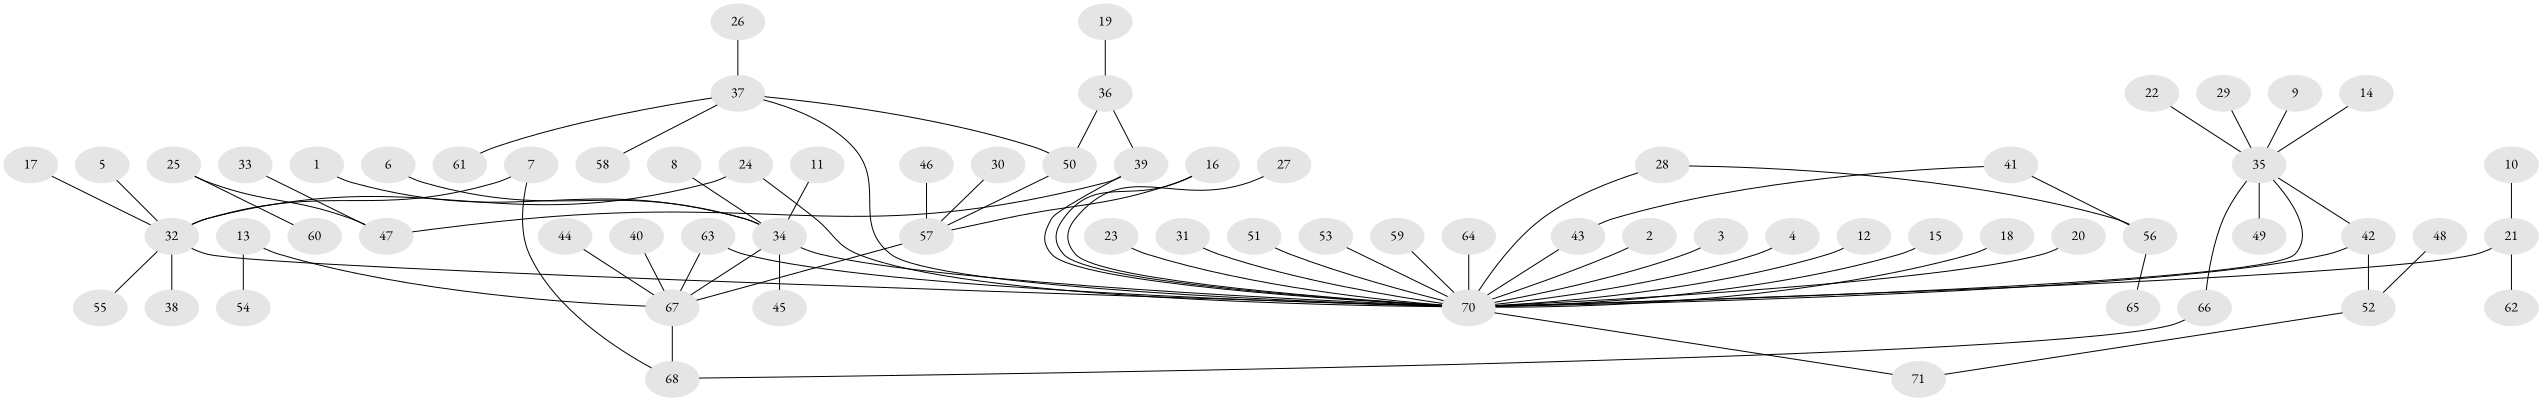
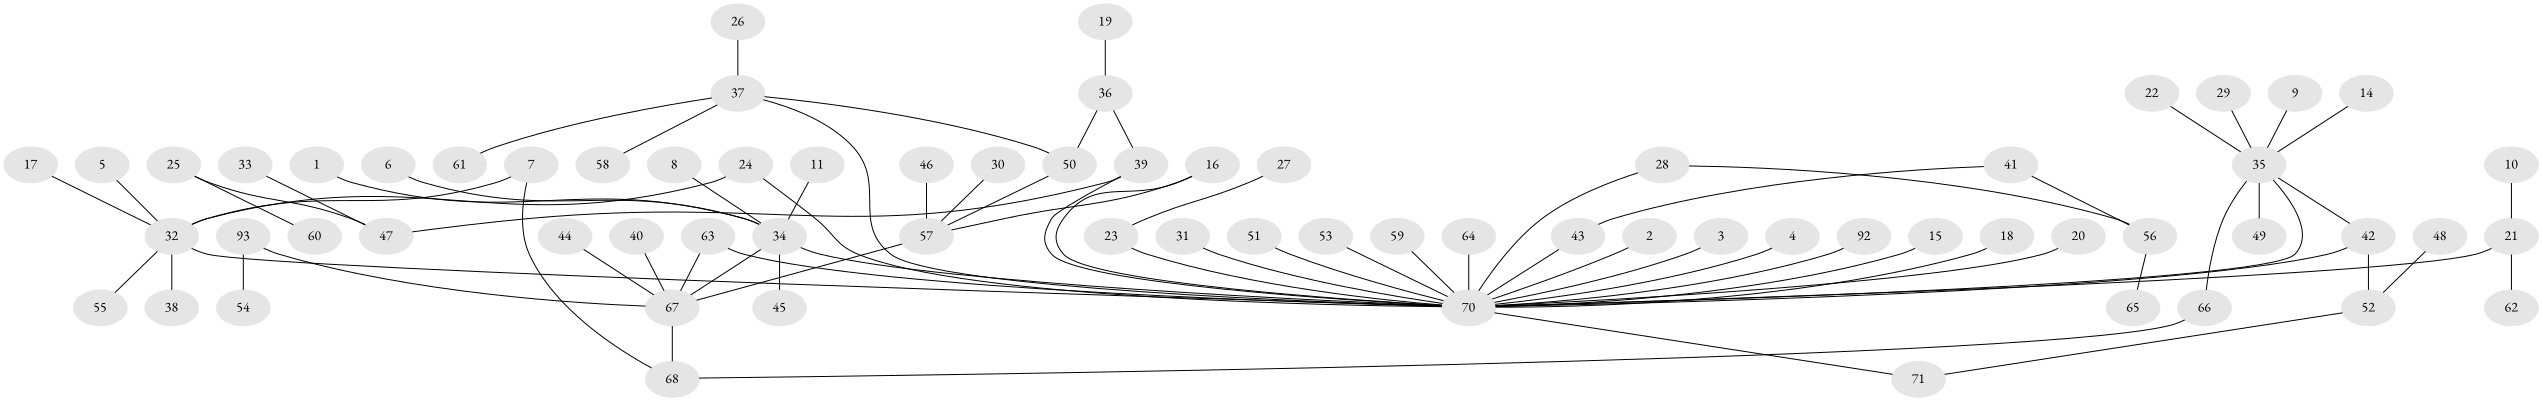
node "13": label "13" -> "93"
node "12": label "12" -> "92"
edge "27" -- "70": now "27" -- "23"
